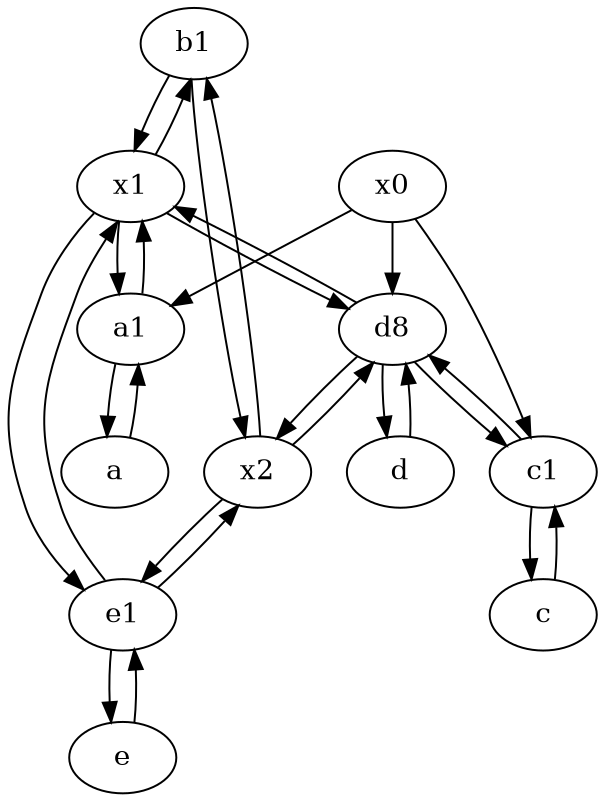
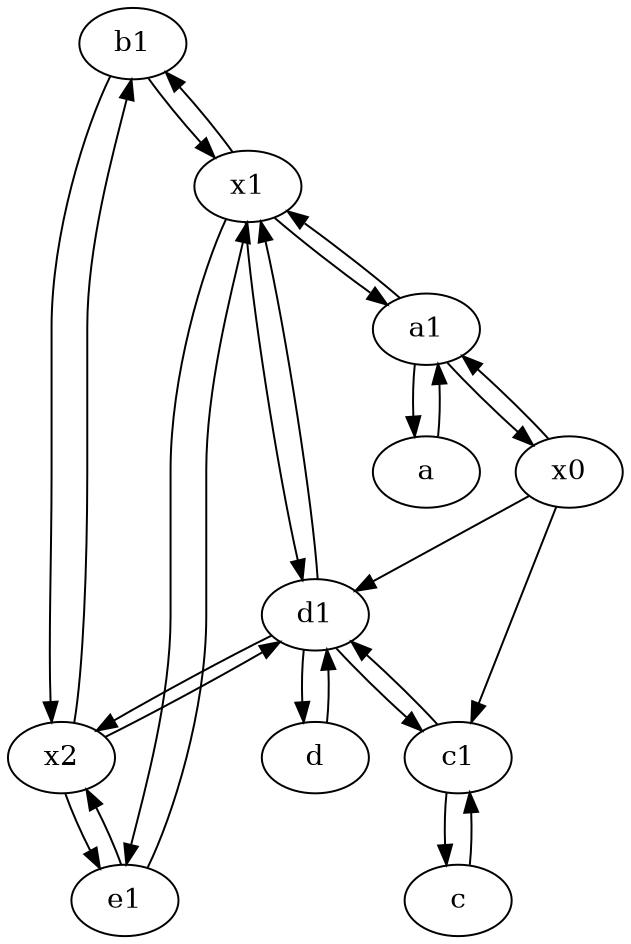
node "d8": label "d8" -> "d1"
edge "a1" -> "x0": added
node "e": removed
